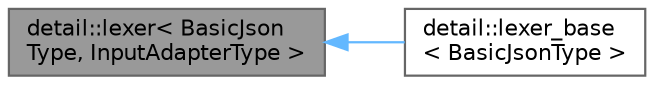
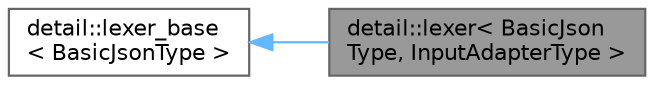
edge "detail::lexer_base < BasicJsonType >" -> "detail::lexer< BasicJson Type, InputAdapterType >": reversed
